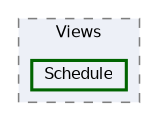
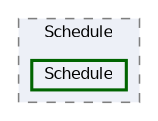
cluster "Views": label "Views" -> "Schedule"
